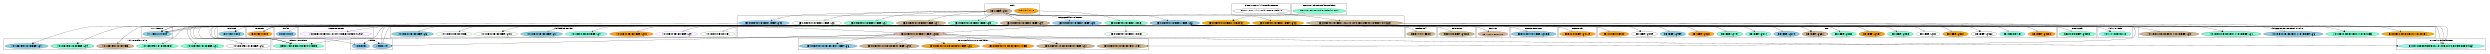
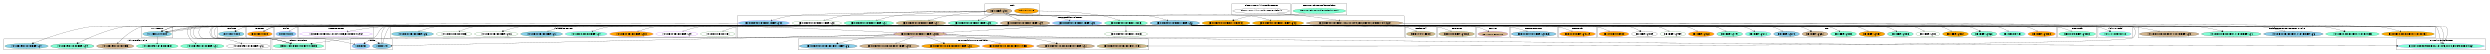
edge "Text::Tradition::Directory::BEGIN@8" -> "KiokuDB::GC::Naive::CORE:qr": now "UNIVERSAL::import" -> "KiokuDB::GC::Naive::CORE:qr"
cluster "KiokuDB::TypeMap::Entry::Naive": label "KiokuDB::TypeMap::Entry::Naive" -> "EndOfScope::TypeMap::Entry::Naive"
node "DBI::BEGIN@959": fillcolor skyblue -> white
node "DBI::BEGIN@862": fillcolor white -> aquamarine
